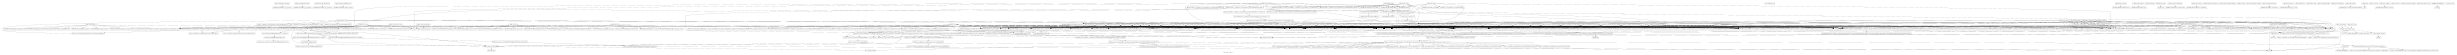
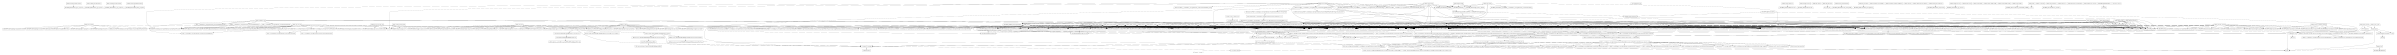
node "_ZN9LAMMPS_NS6Domain15get_region_listEv": added
